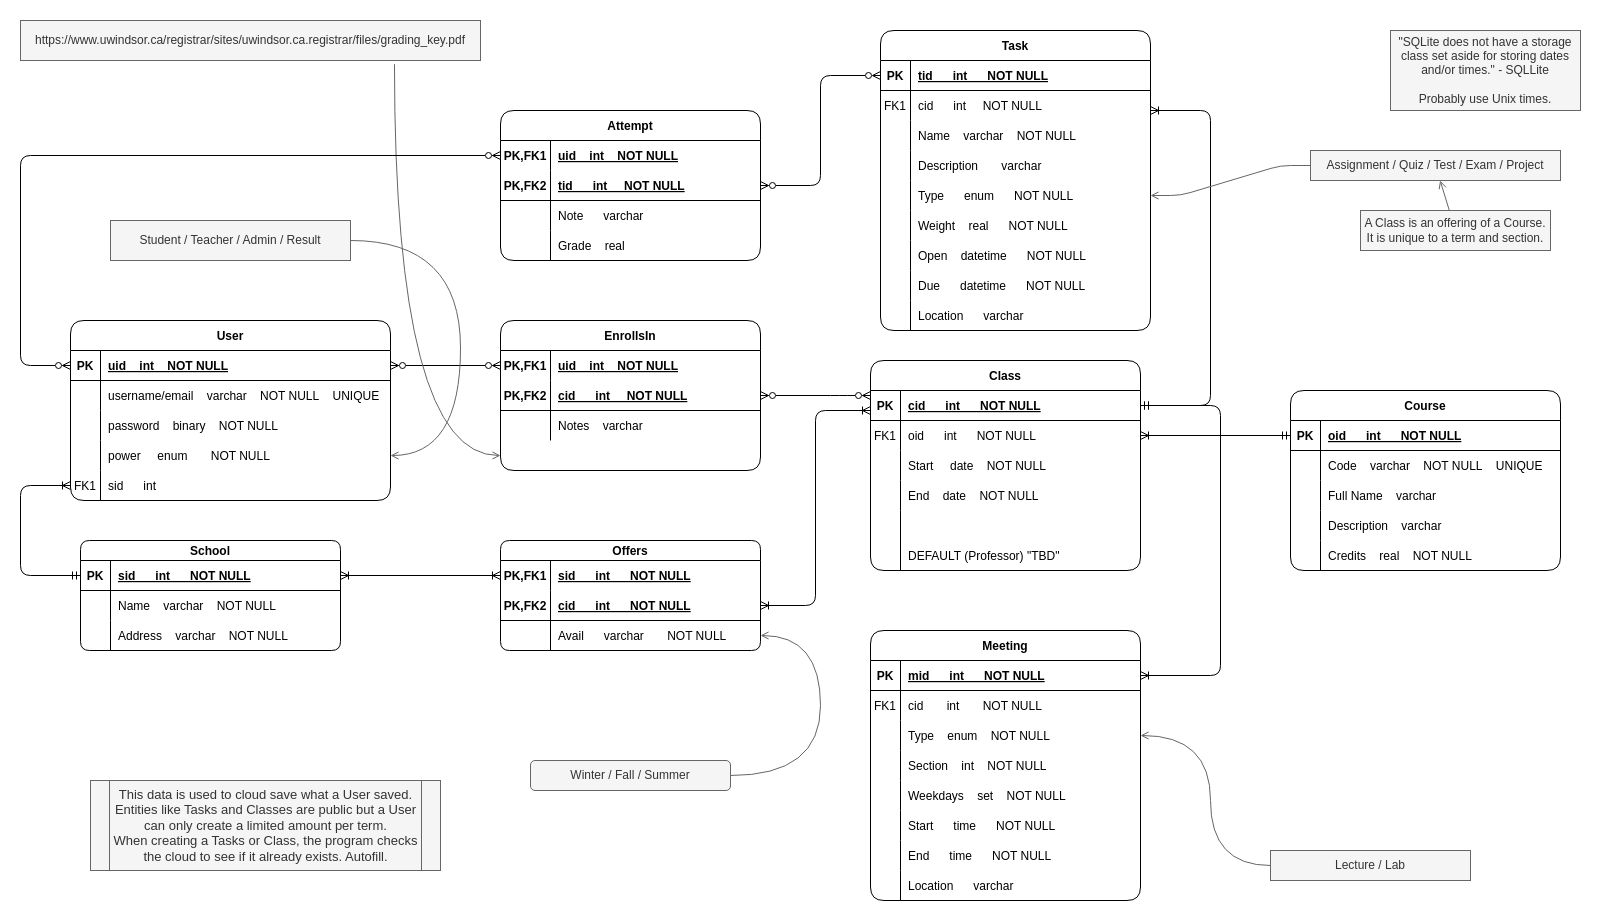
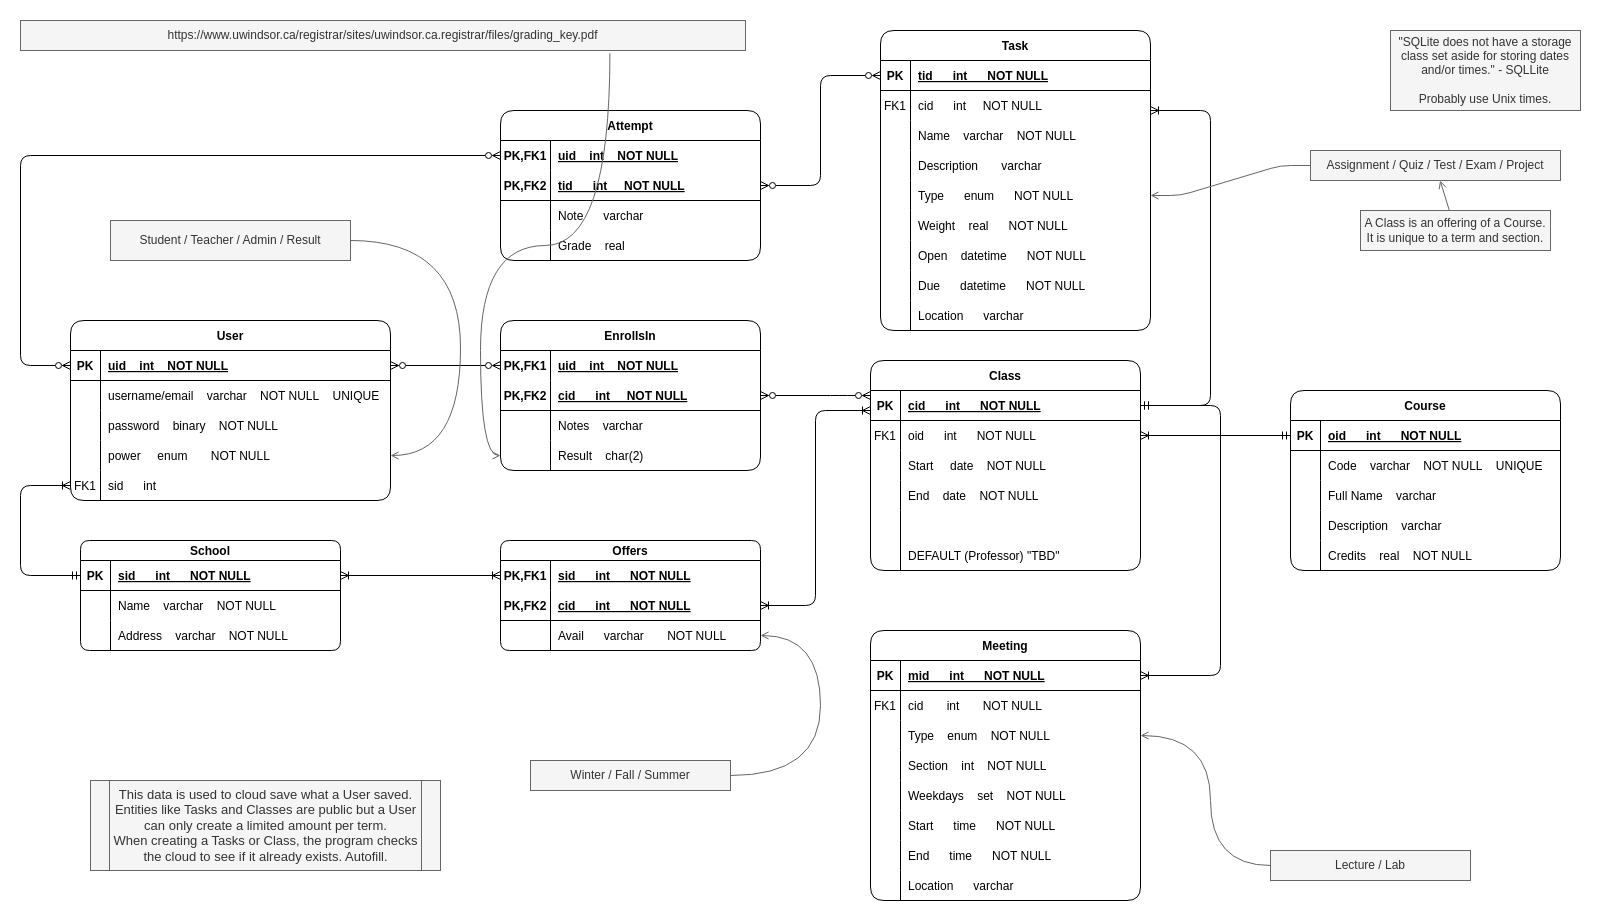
node "https://www.uwindsor.ca/registrar/sites/uwindsor.ca.registrar/files/grading_key.pdf": size 460x40 -> 725x30
node "Result char(2)": added
node "Winter / Fall / Summer": shape rounded rectangle -> rectangle
